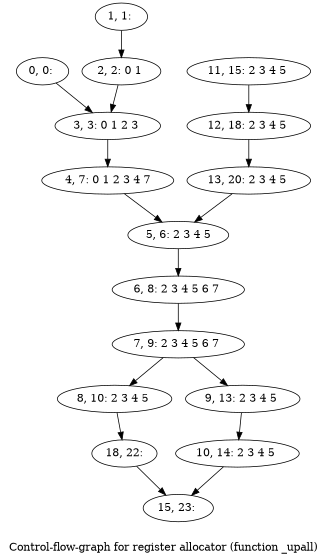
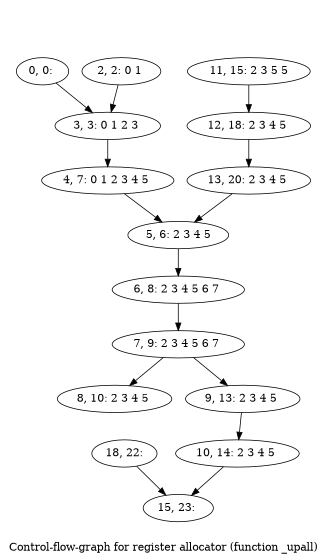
node "1, 1:": removed
node "11, 15: 2 3 4 5": label "11, 15: 2 3 4 5" -> "11, 15: 2 3 5 5"
node "4, 7: 0 1 2 3 4 7": label "4, 7: 0 1 2 3 4 7" -> "4, 7: 0 1 2 3 4 5"
edge "8, 10: 2 3 4 5" -> "18, 22:": removed
